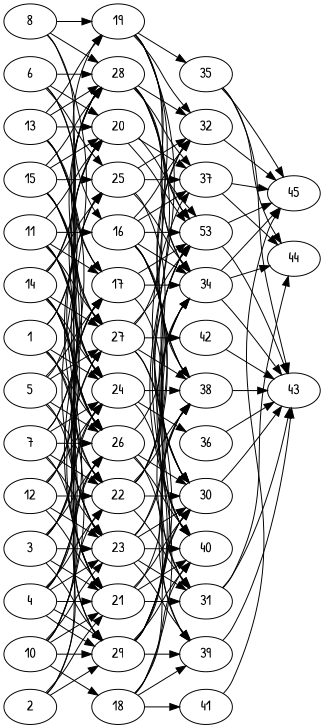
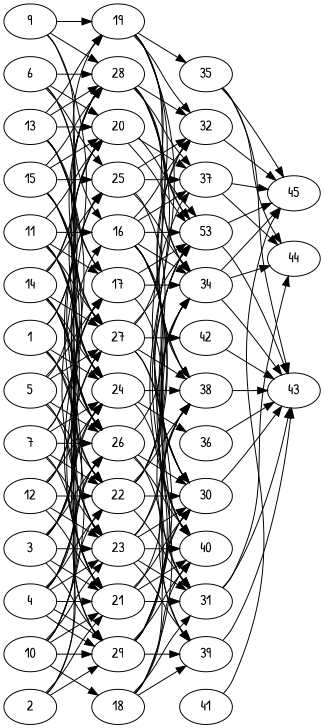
node "8": label "8" -> "9"
edge "3" -> "16": added
edge "18" -> "41": now "18" -> "31"
